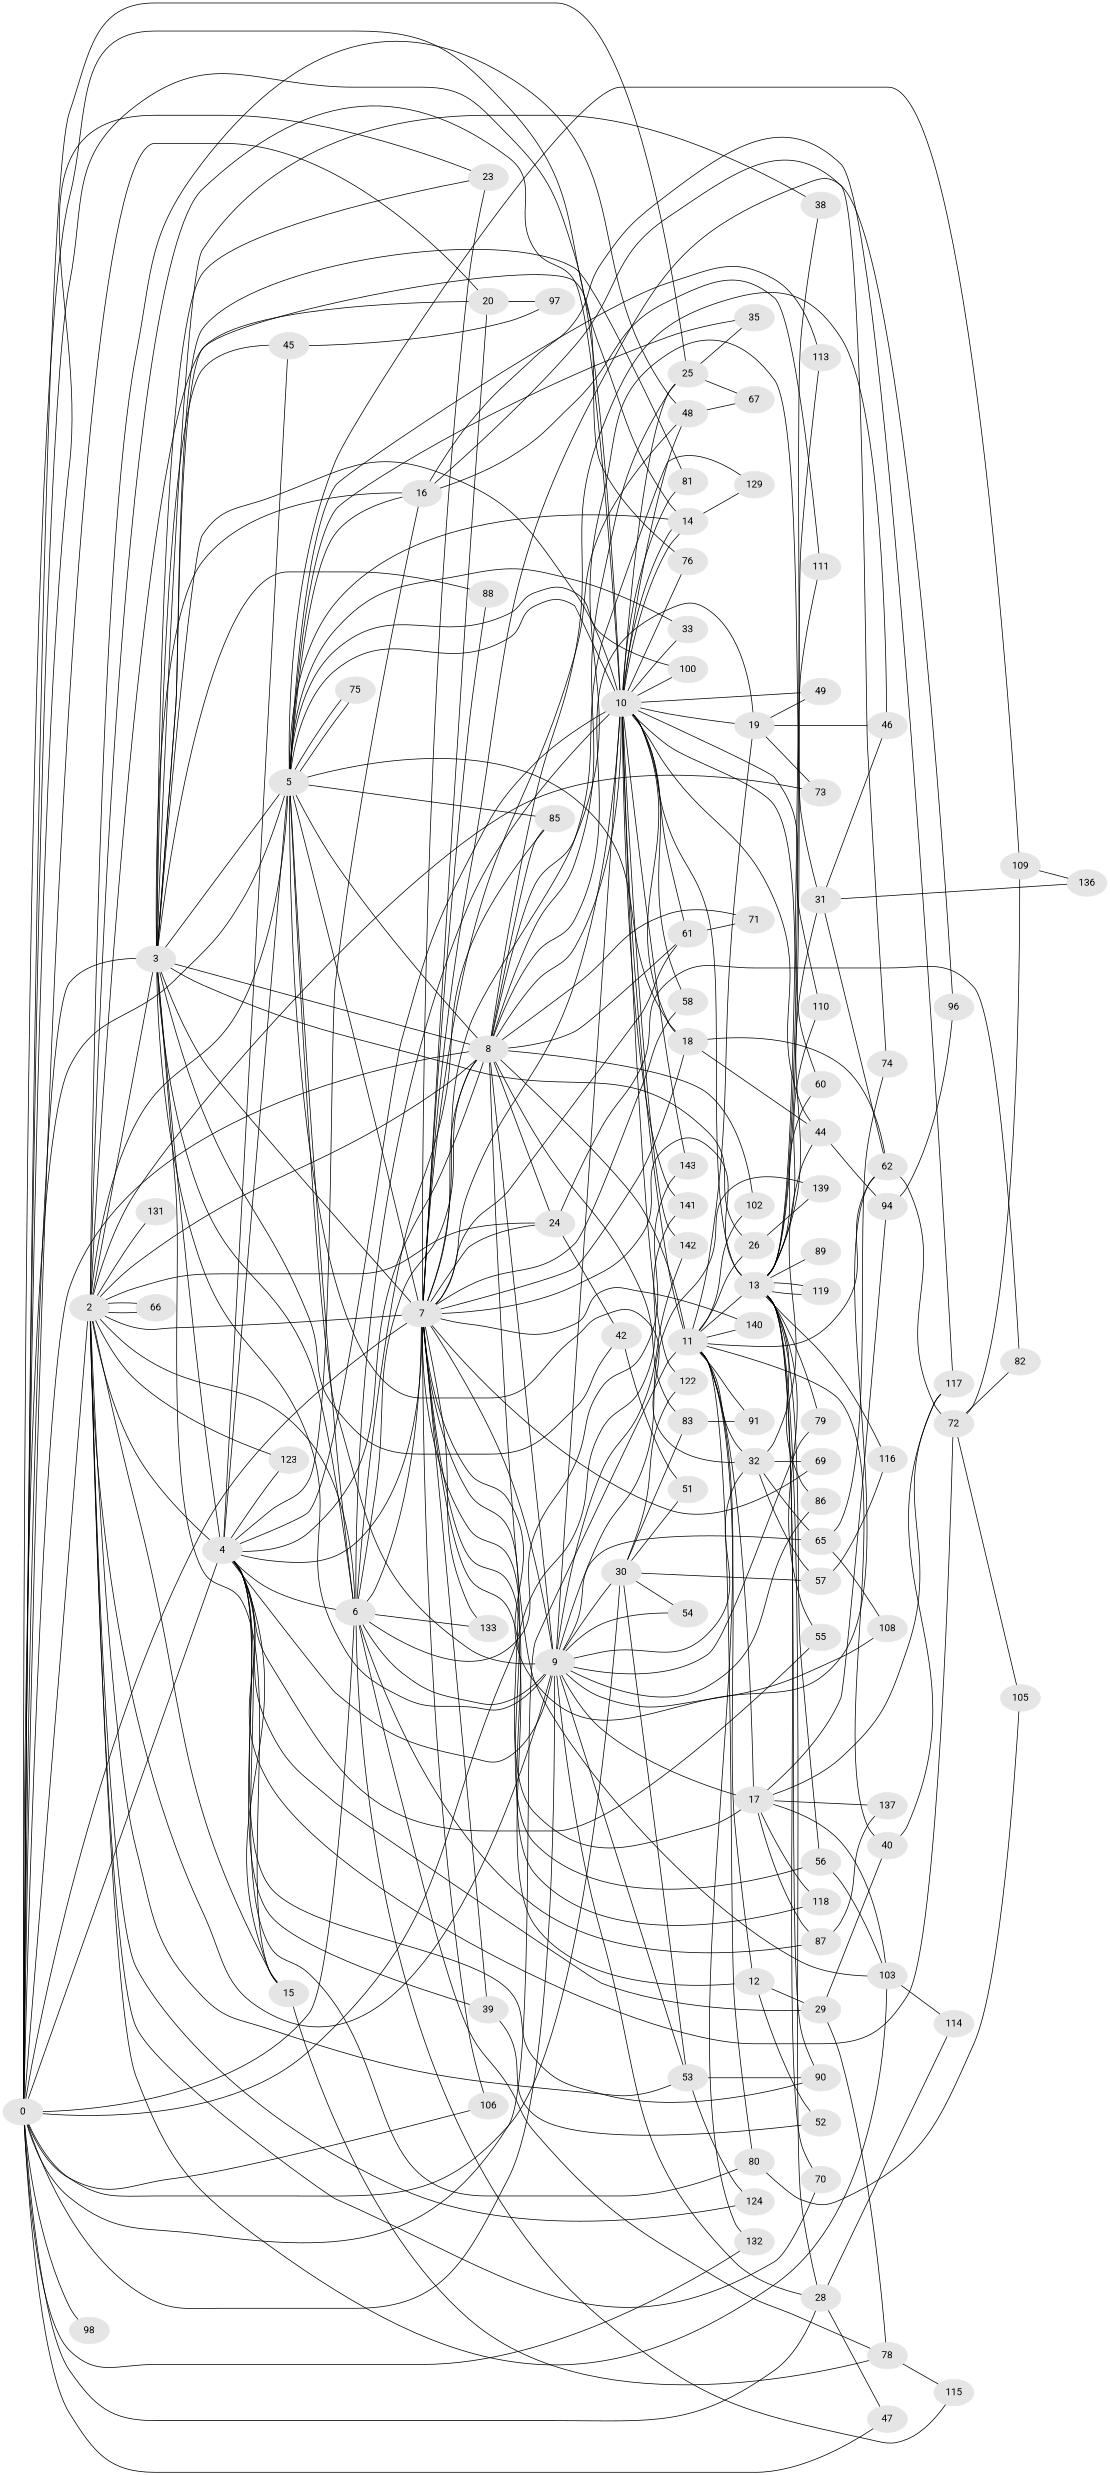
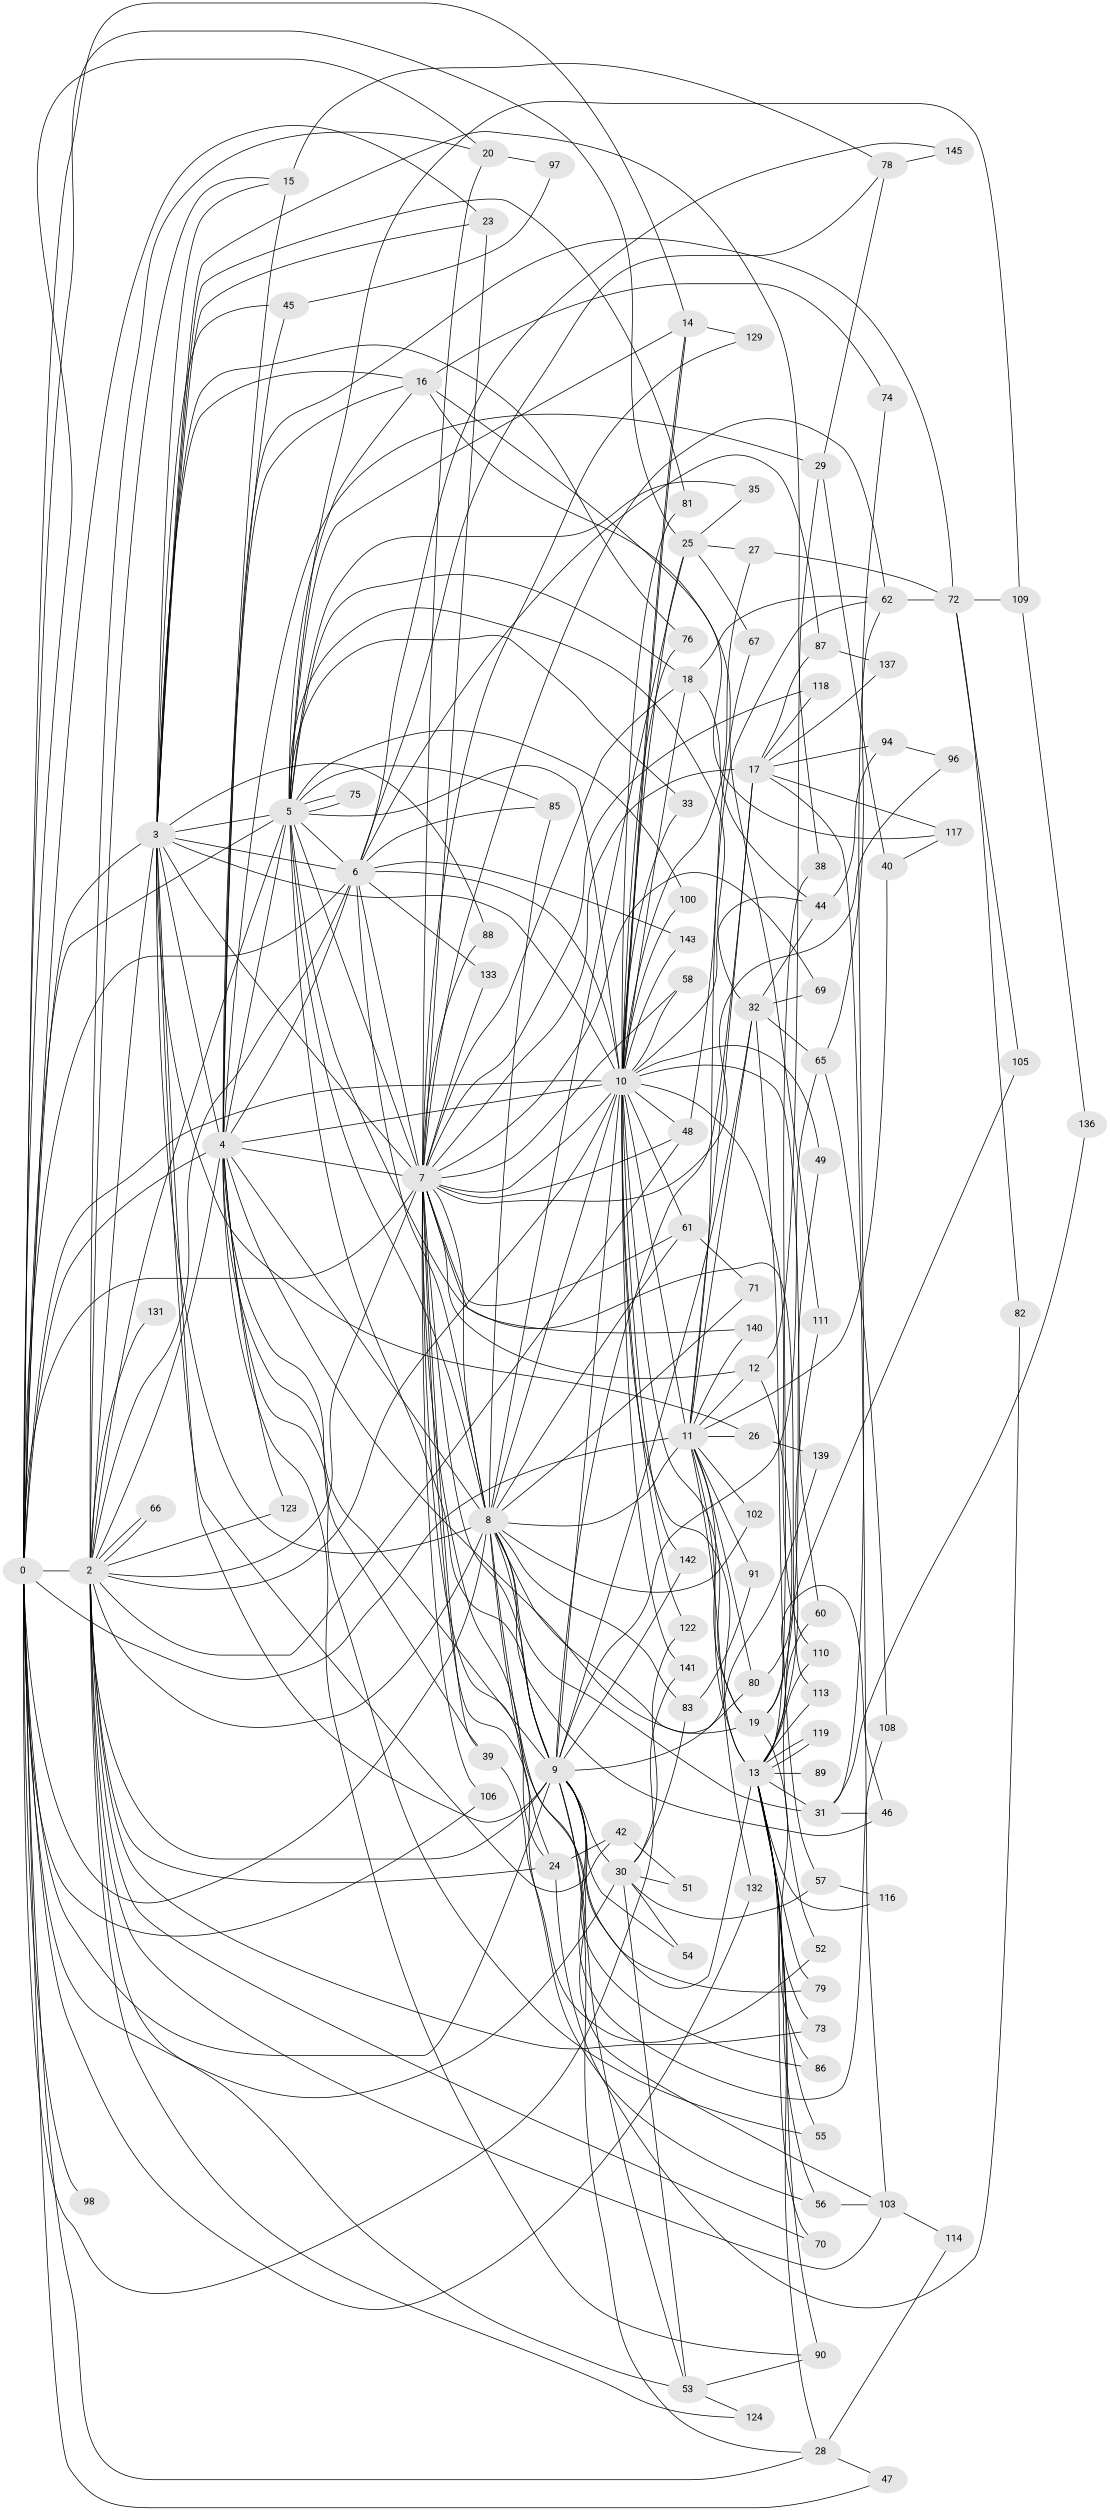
node "27": added
edge "6" -- "9": removed
node "115": label "115" -> "145"
